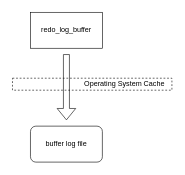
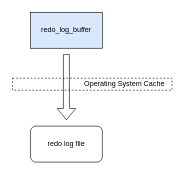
node "redo_log_buffer": fillcolor #ffffff -> #dae8fc
node "buffer log file": label "buffer log file" -> "redo log file"
